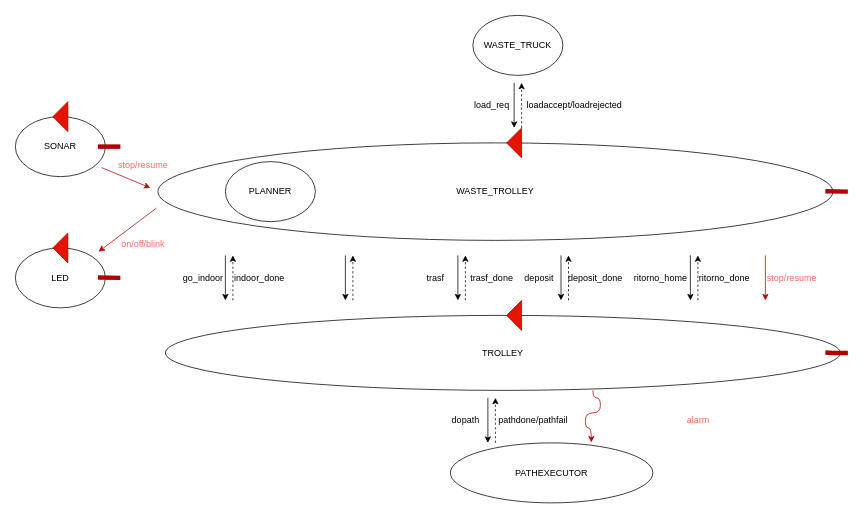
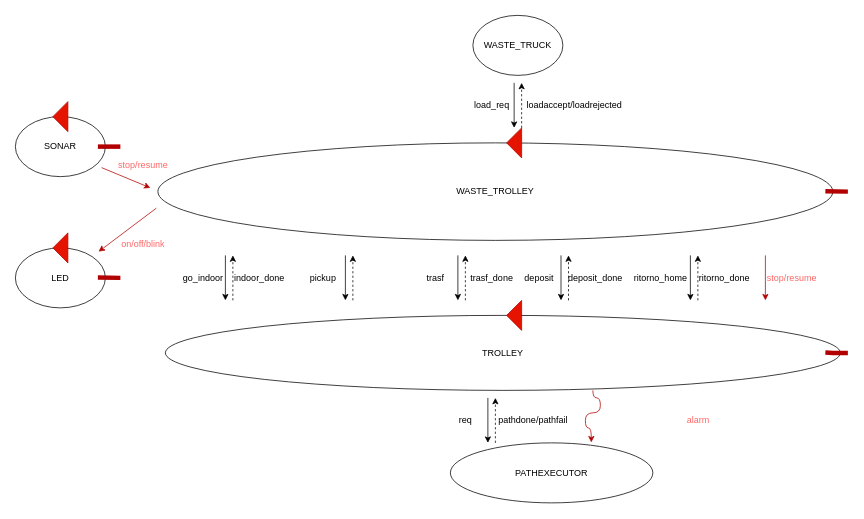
node "PLANNER": removed
node "pickup": added
node "dopath": label "dopath" -> "req"
